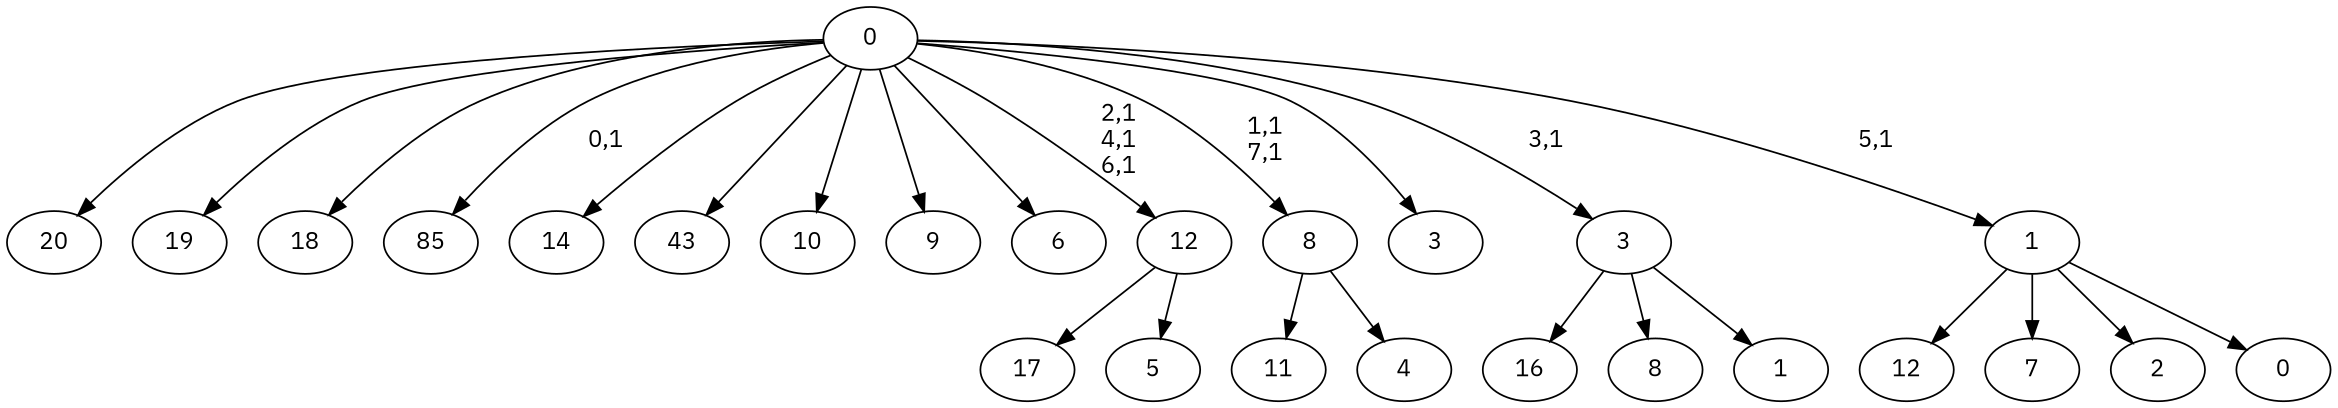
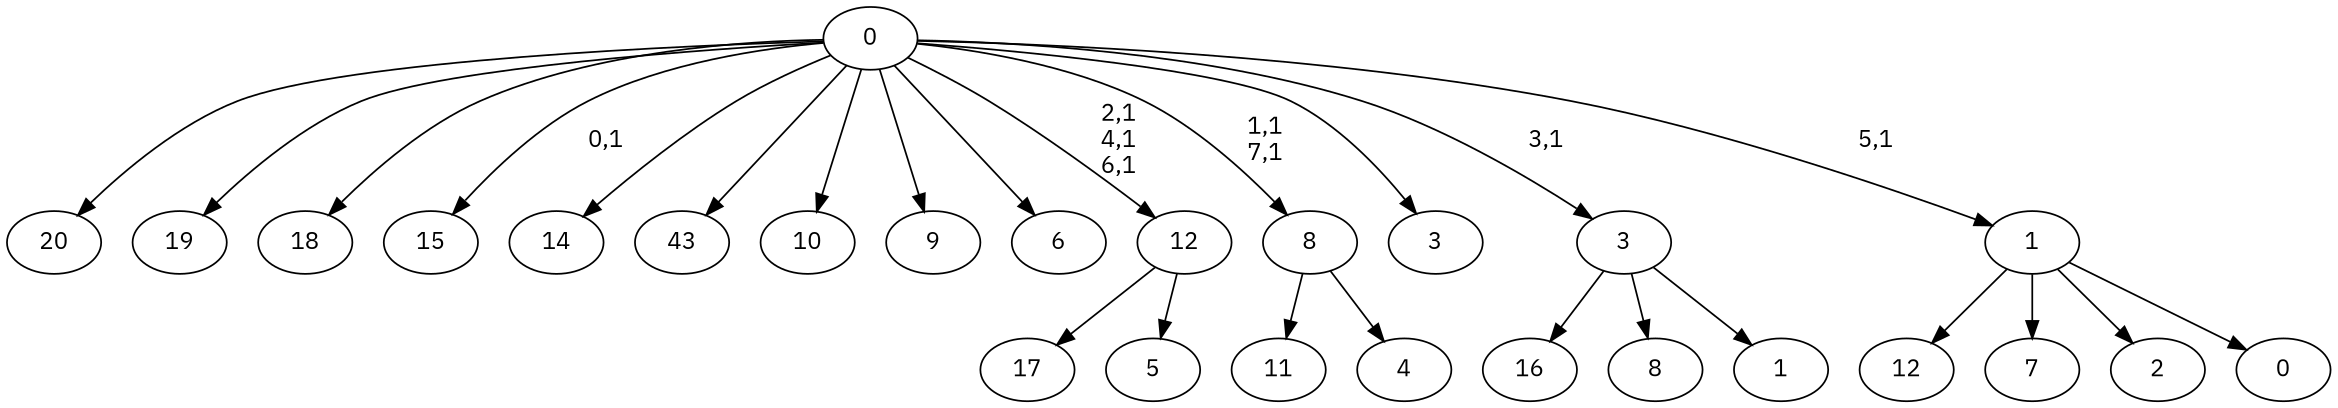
node "85": label "85" -> "15"
